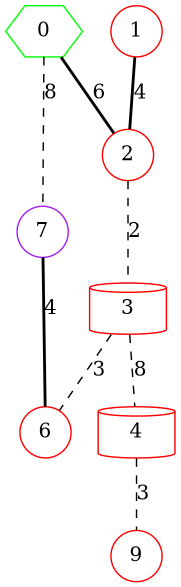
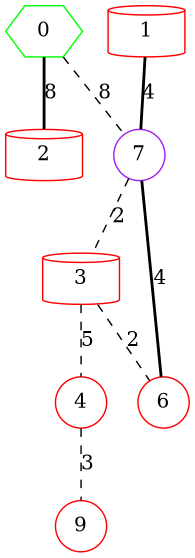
node "1": shape circle -> cylinder
edge "0" -- "2": label "6" -> "8"
edge "1" -- "2": now "1" -- "7"
node "2": shape circle -> cylinder
edge "2" -- "3": now "7" -- "3"
edge "3" -- "6": label "3" -> "2"
edge "3" -- "4": label "8" -> "5"
node "4": shape cylinder -> circle
